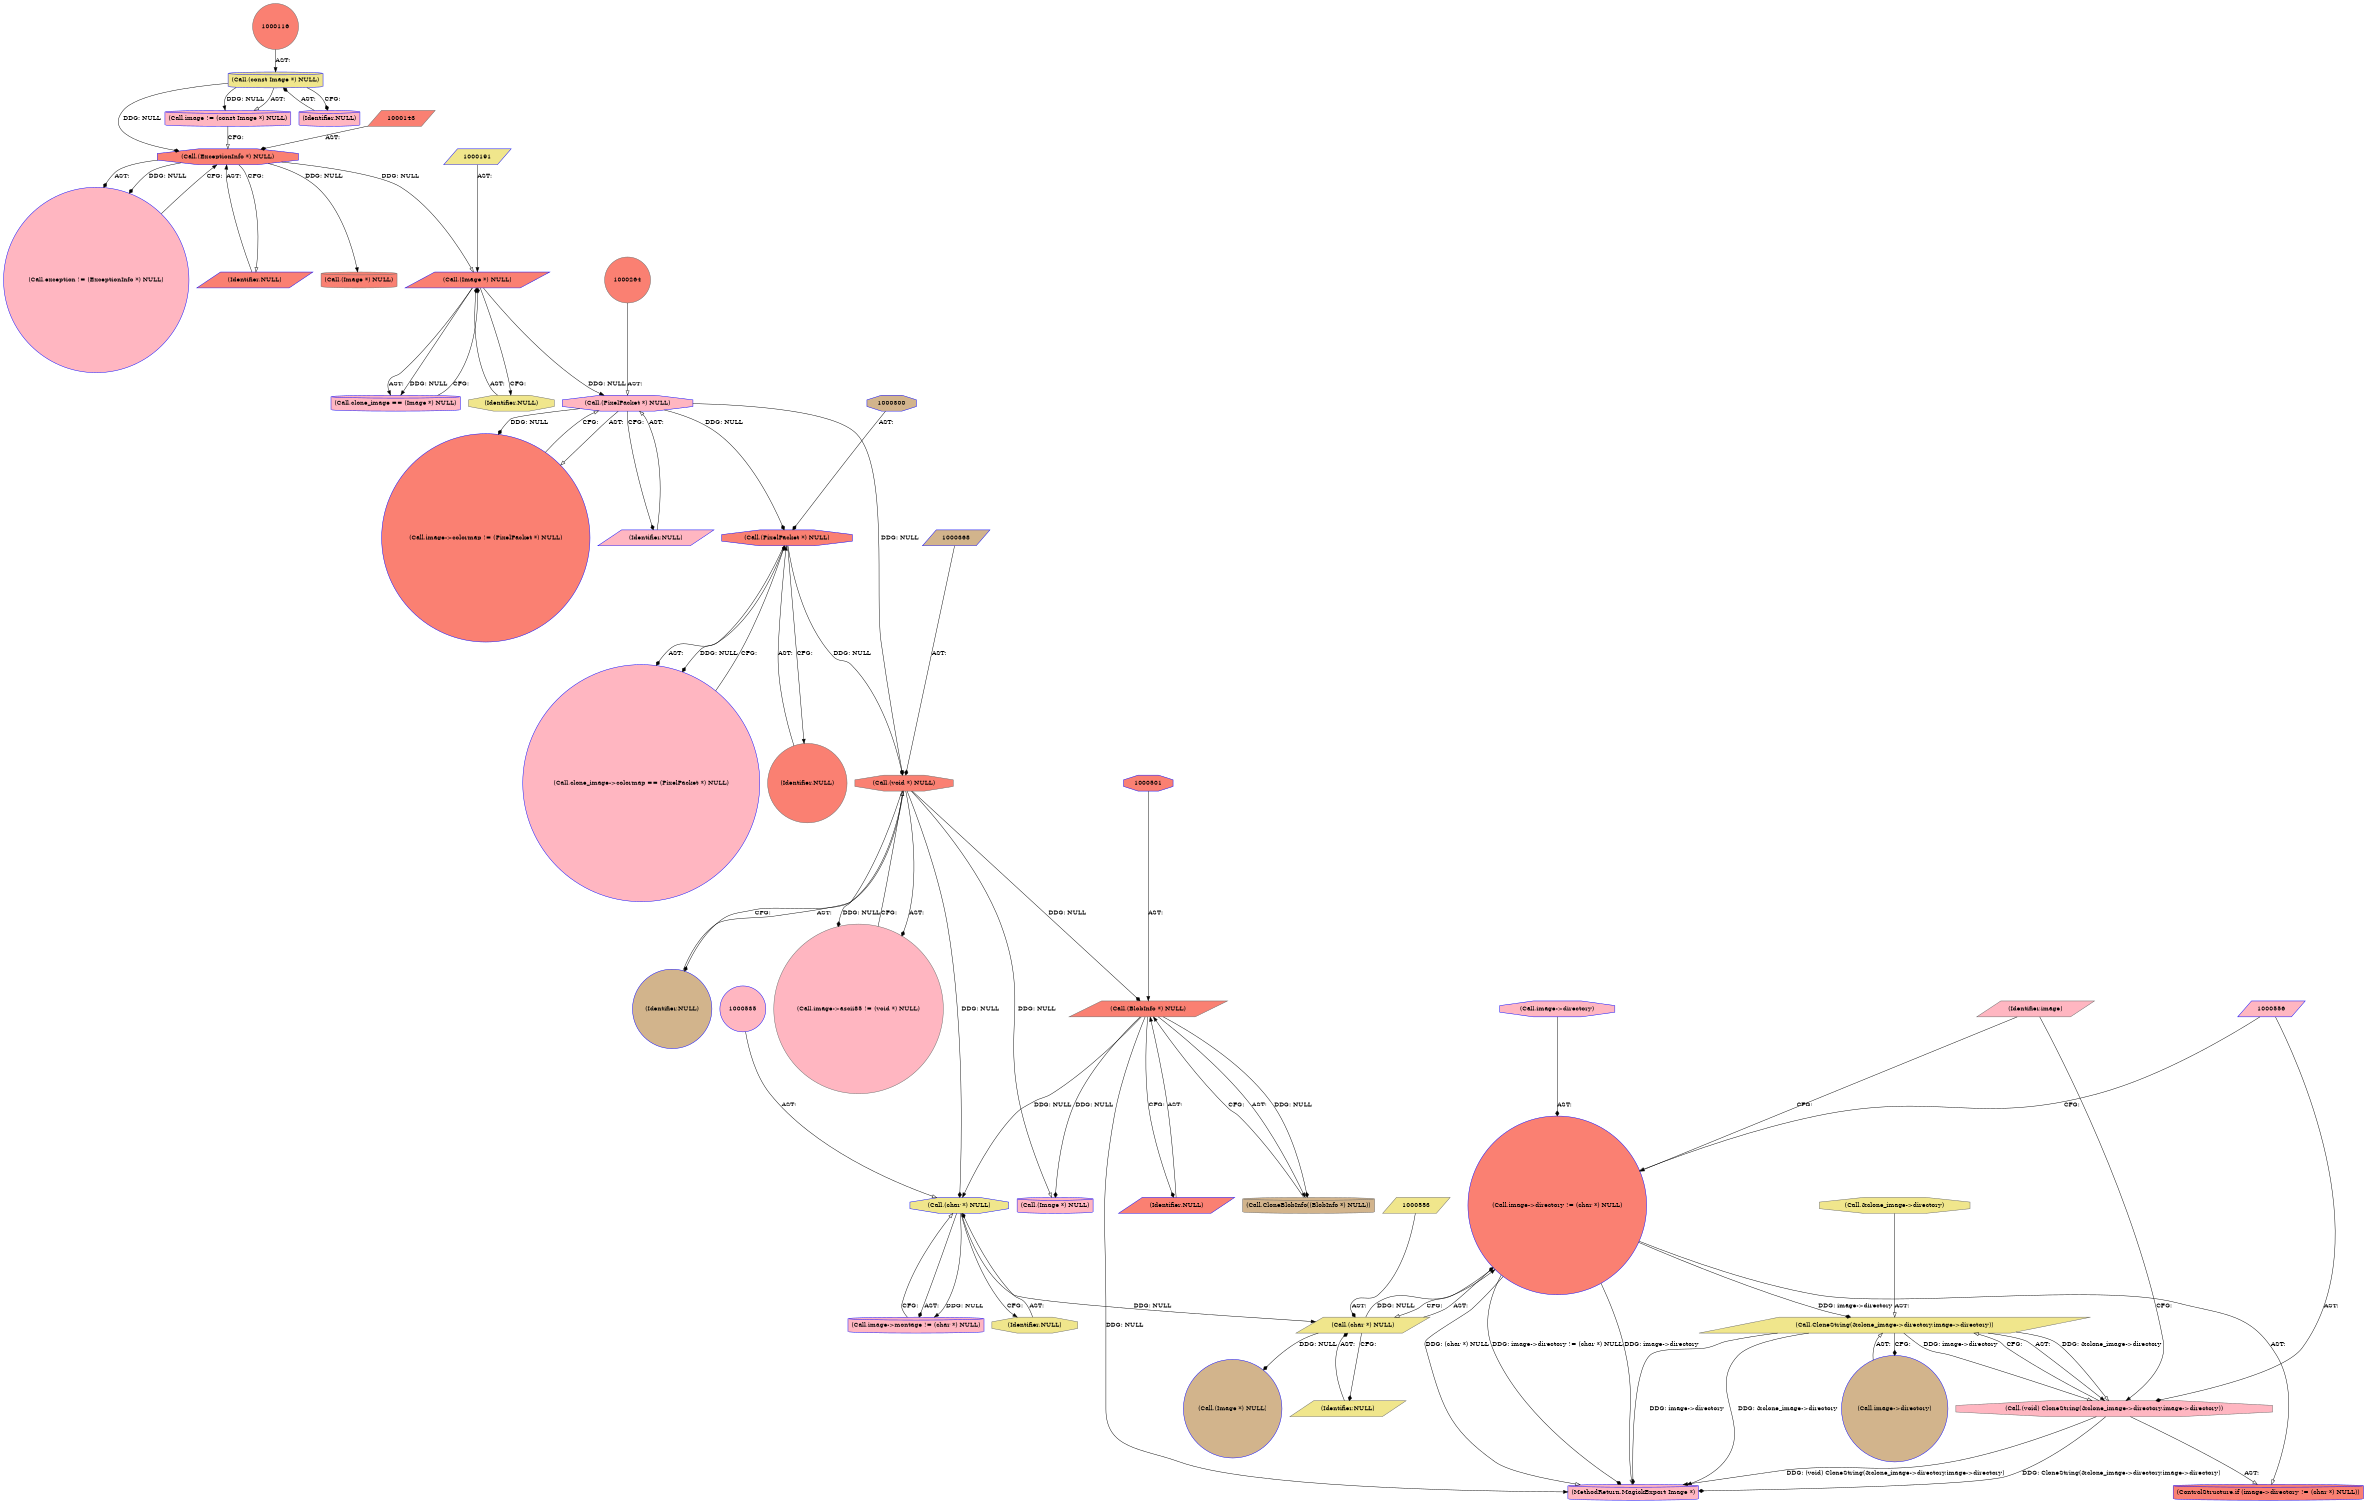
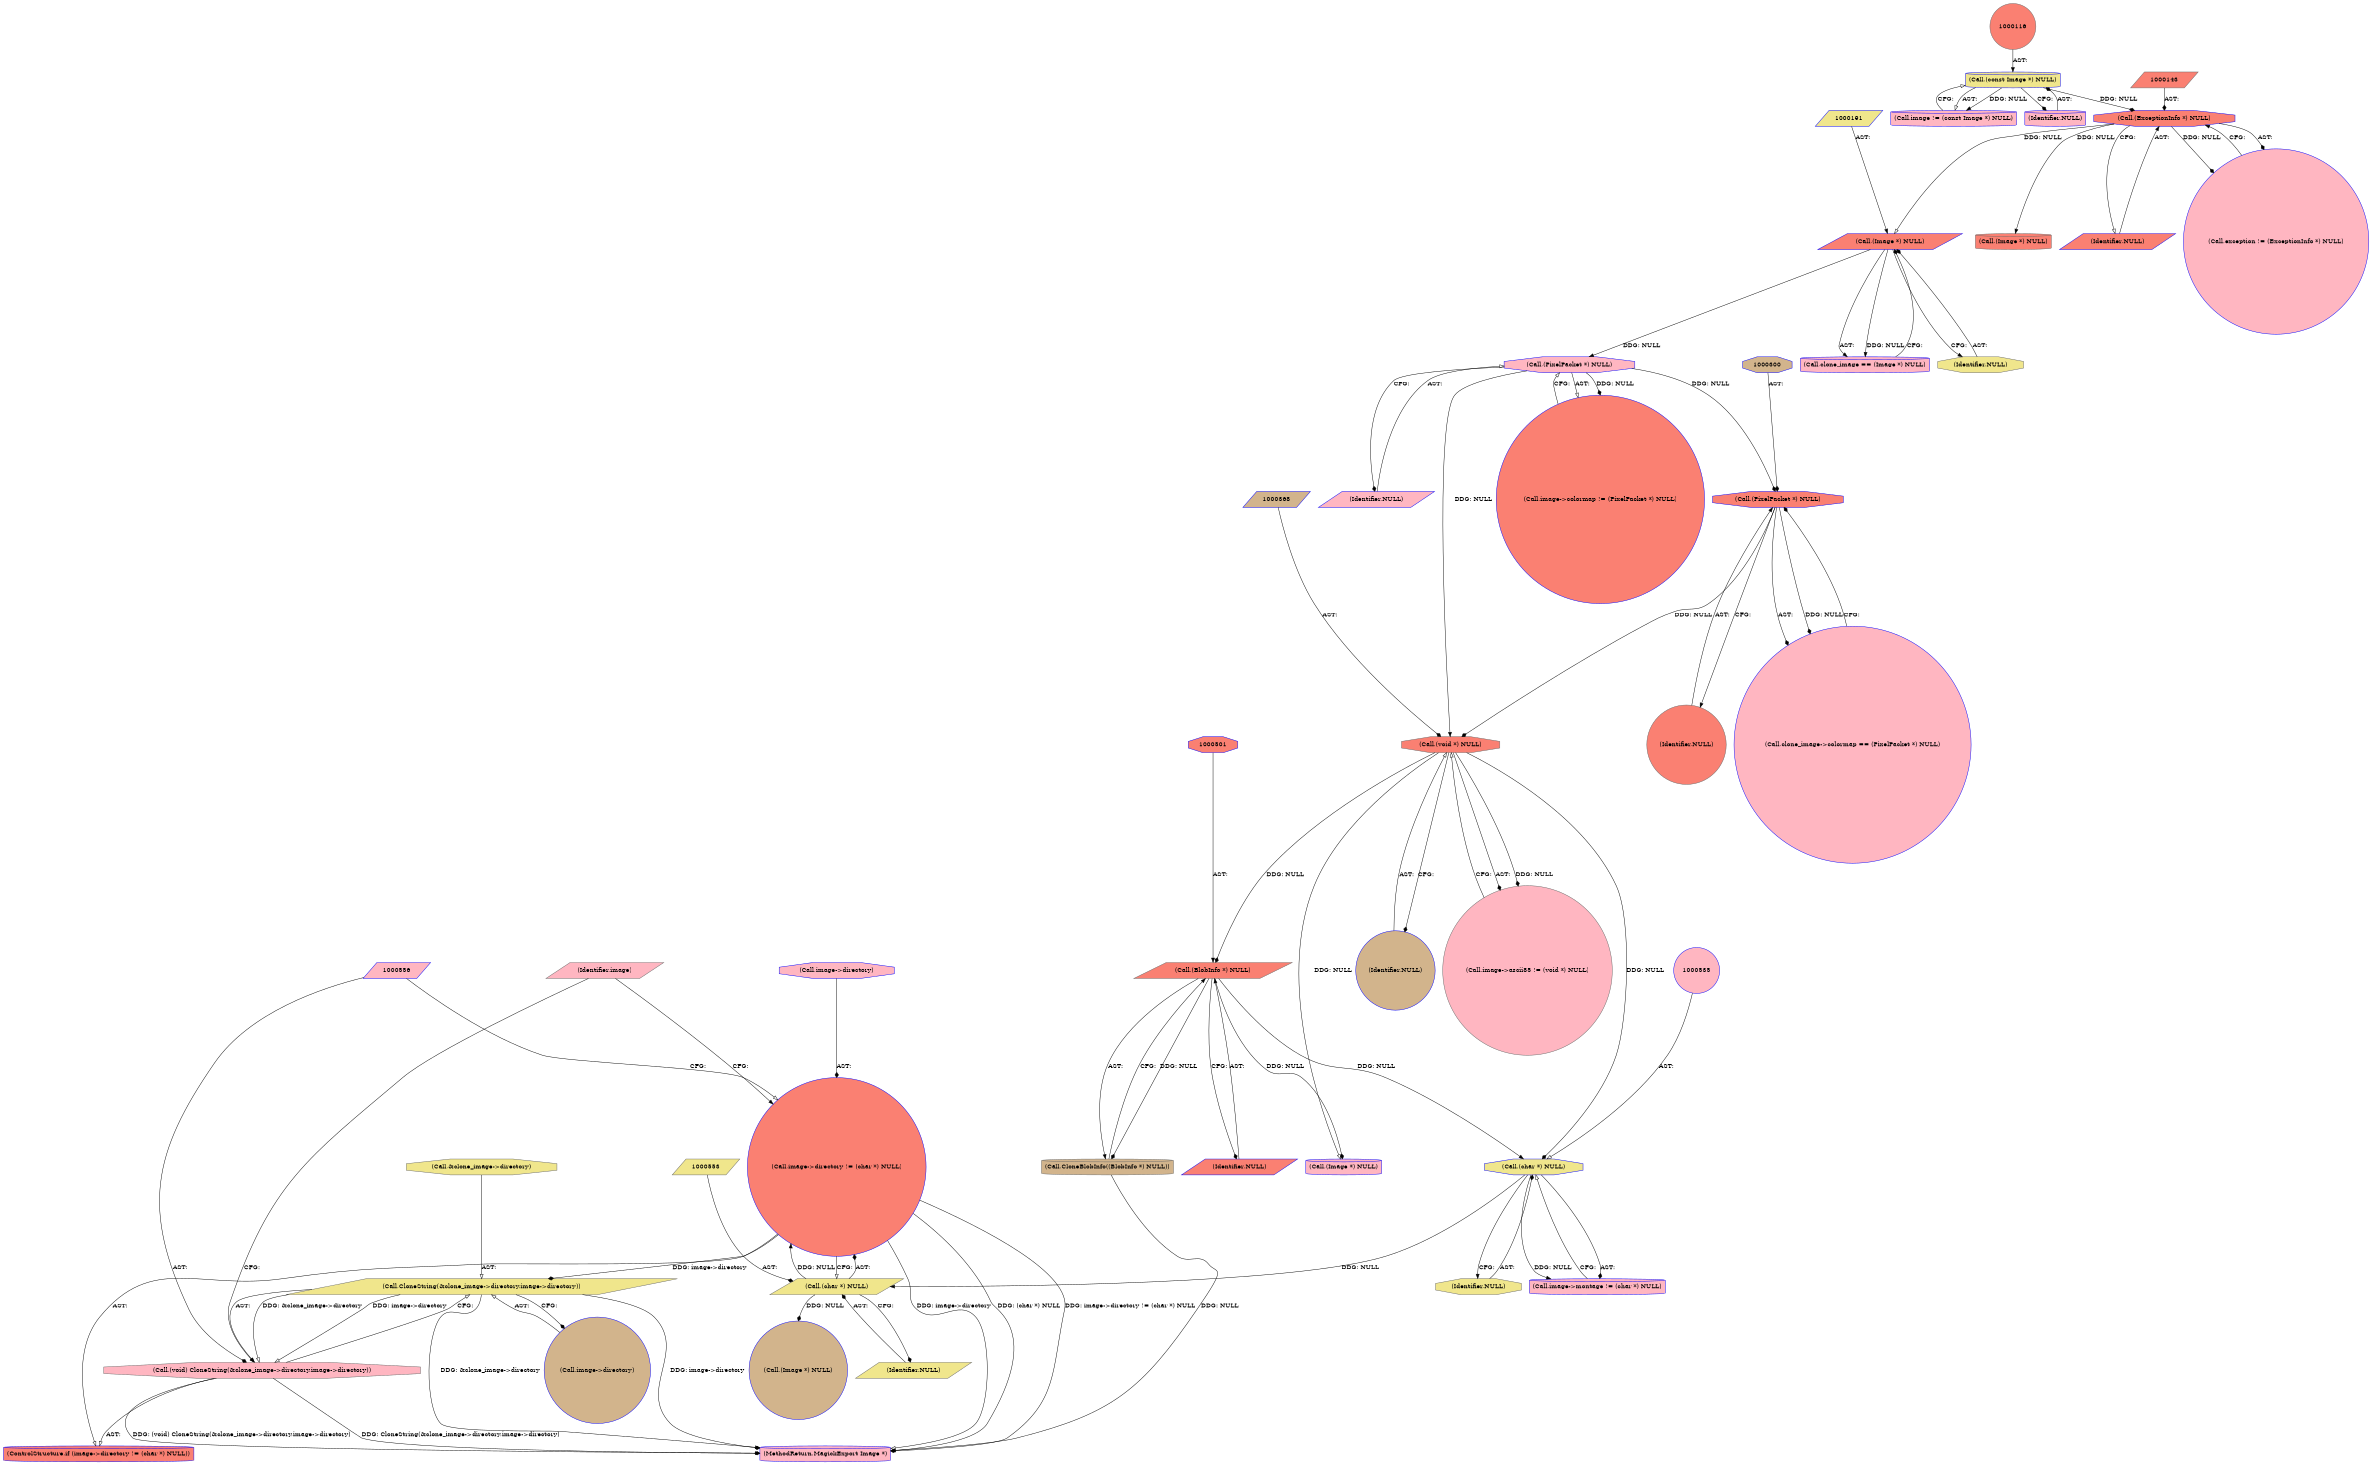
edge "(Call,image != (const Image *) NULL)" -> "(Call,(ExceptionInfo *) NULL)": now "(Call,image != (const Image *) NULL)" -> "(Call,(const Image *) NULL)"
node "1000264": removed
edge "(Call,(BlobInfo *) NULL)" -> "(MethodReturn,MagickExport Image *)": now "(Call,CloneBlobInfo((BlobInfo *) NULL))" -> "(MethodReturn,MagickExport Image *)"
